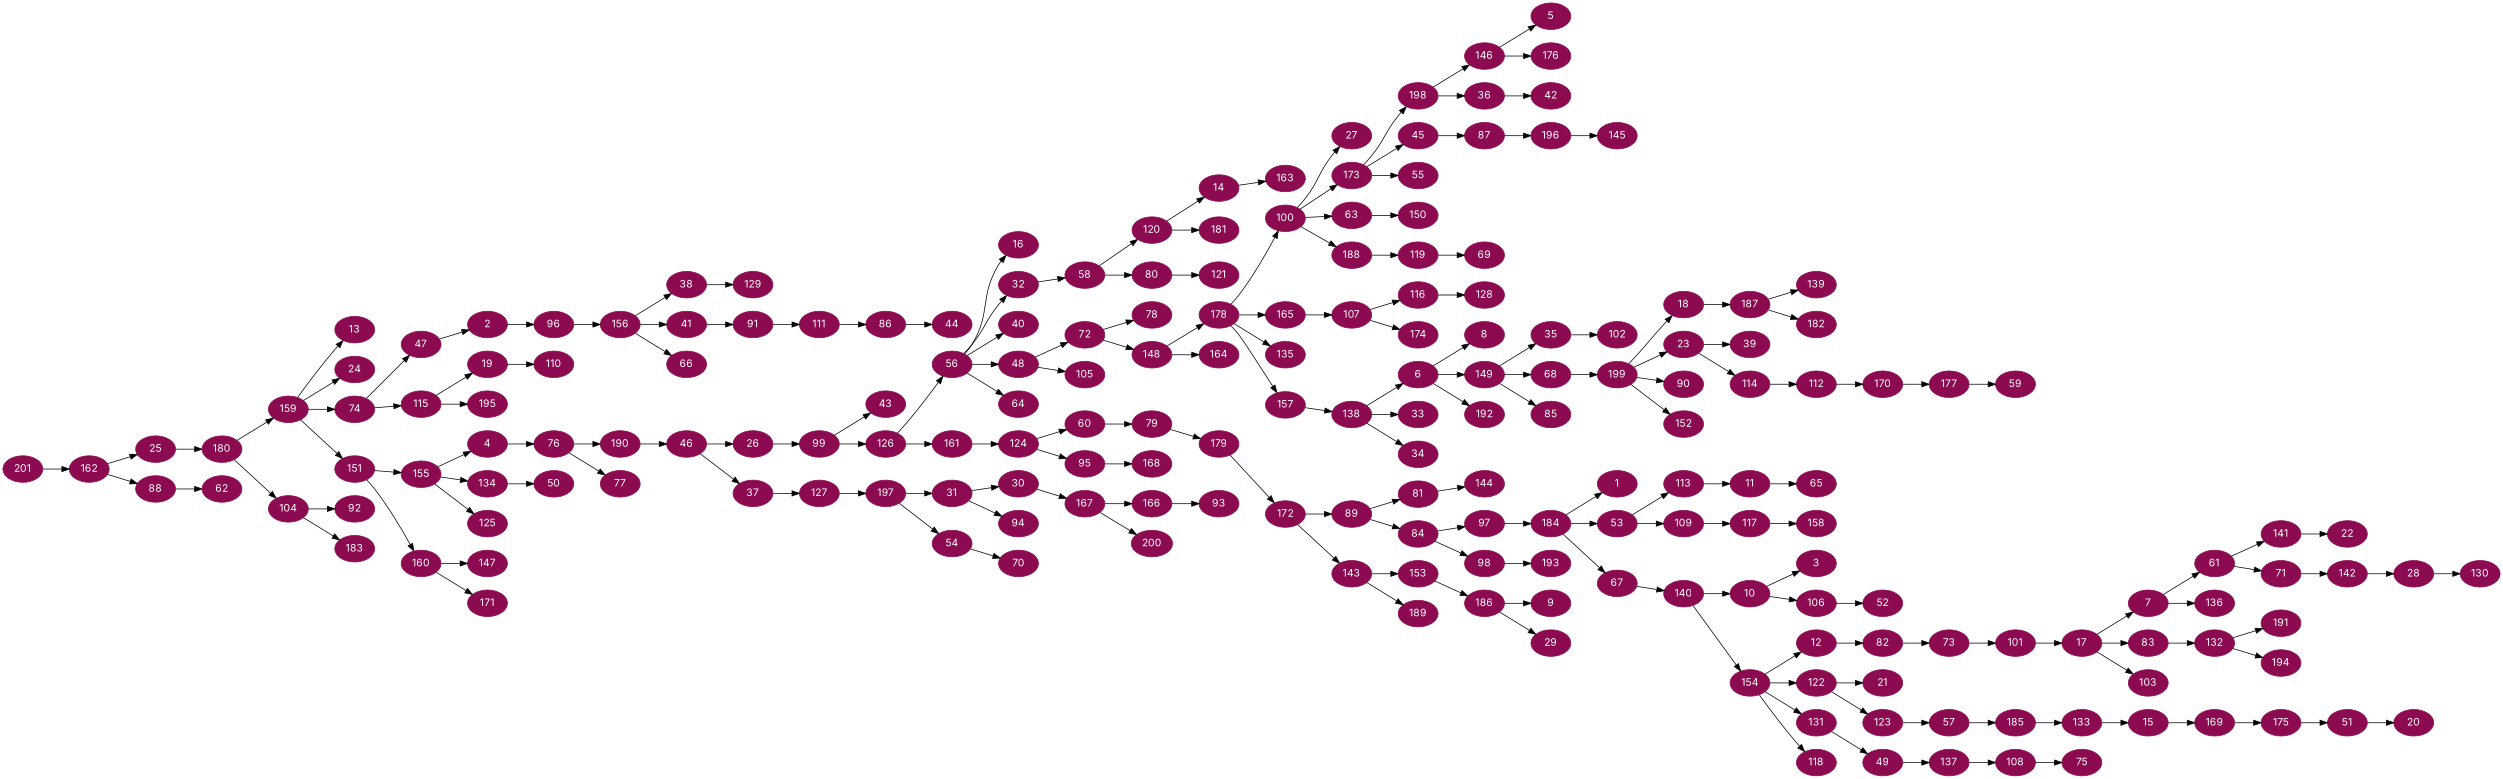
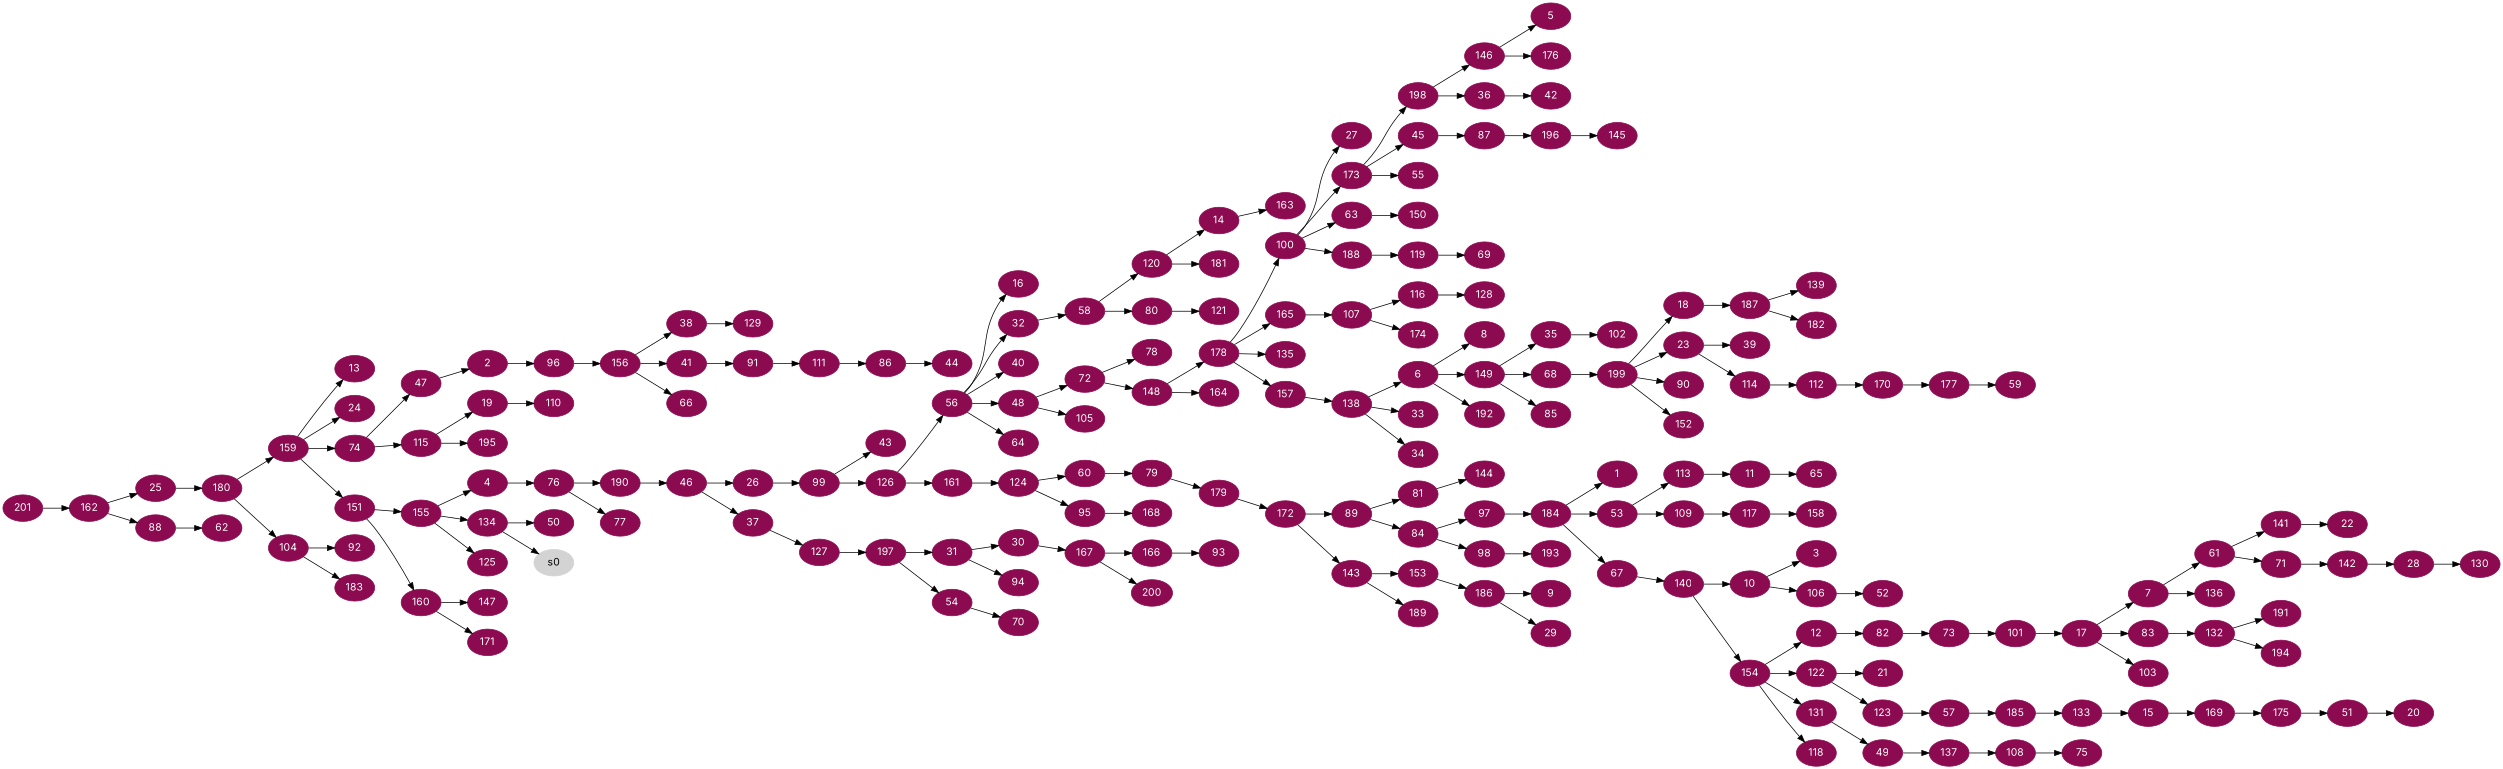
node "s0": added
